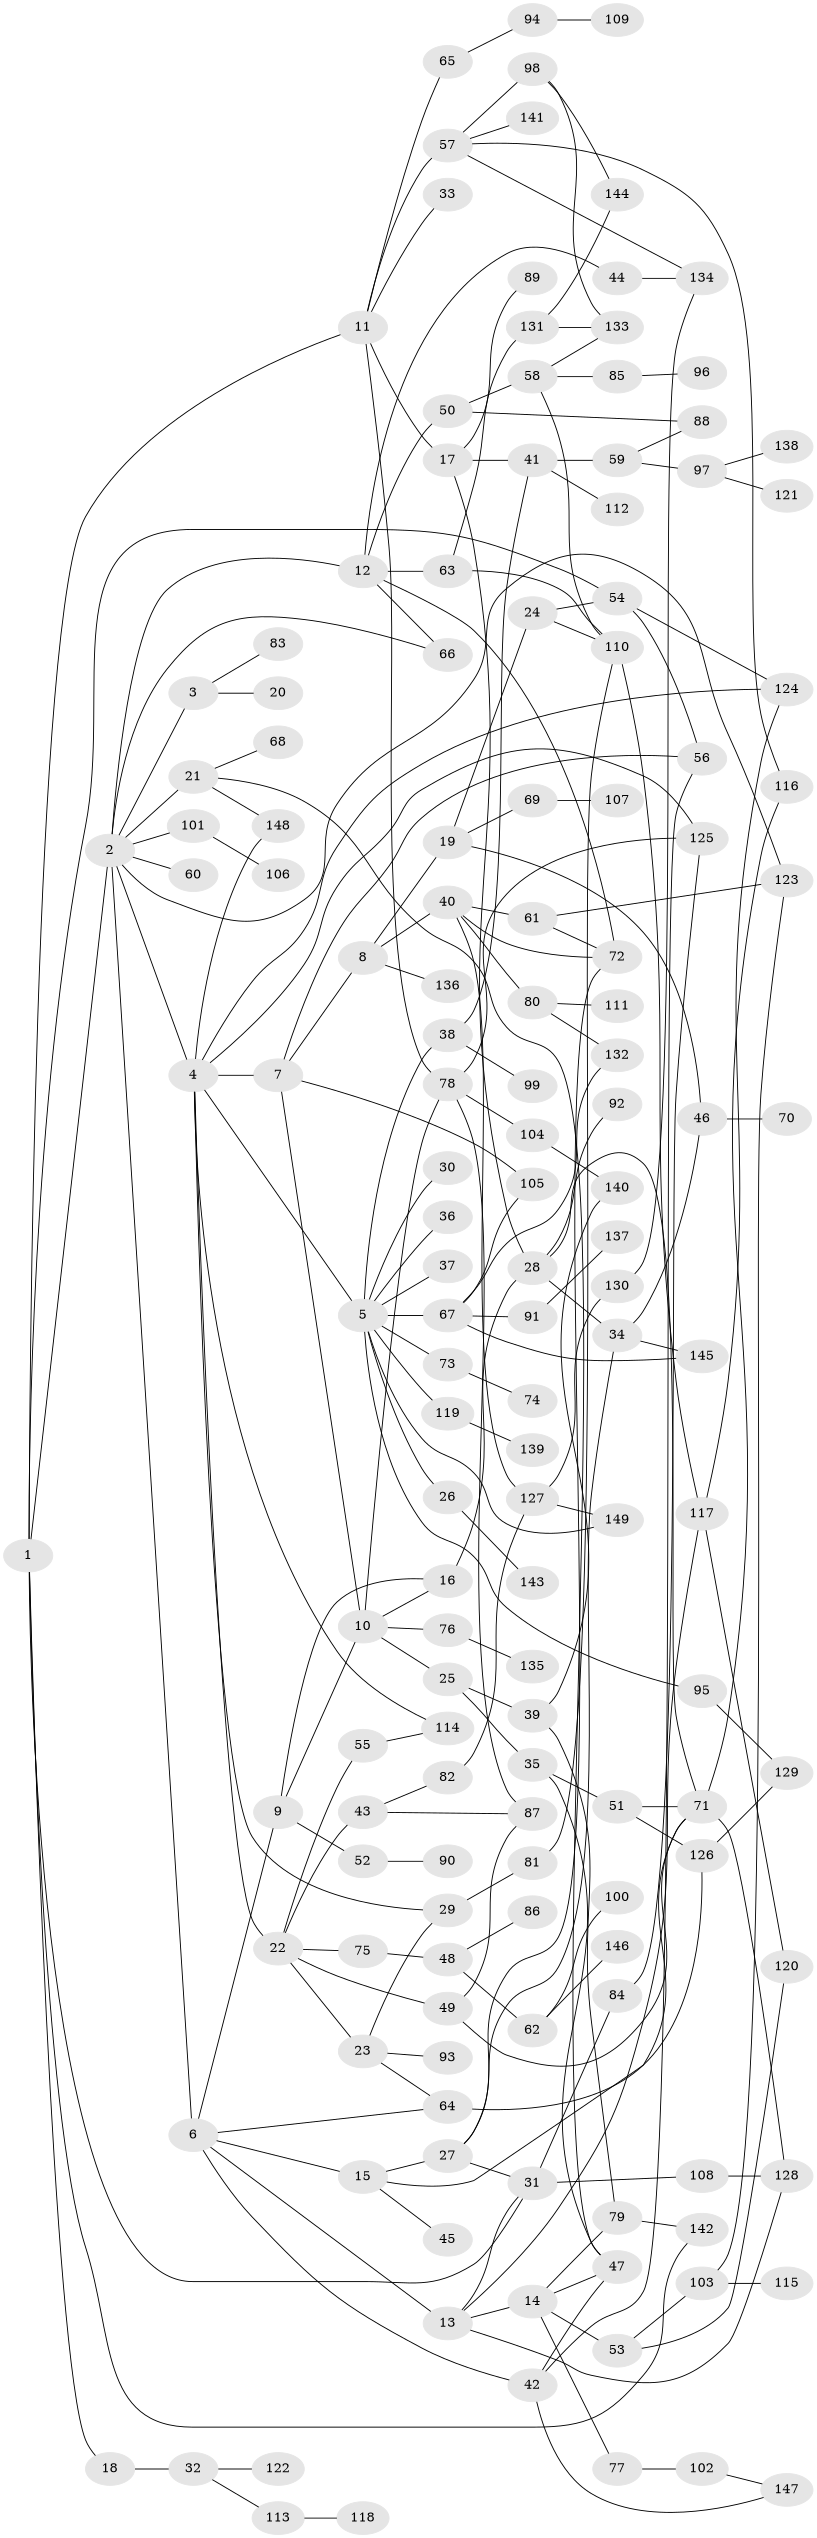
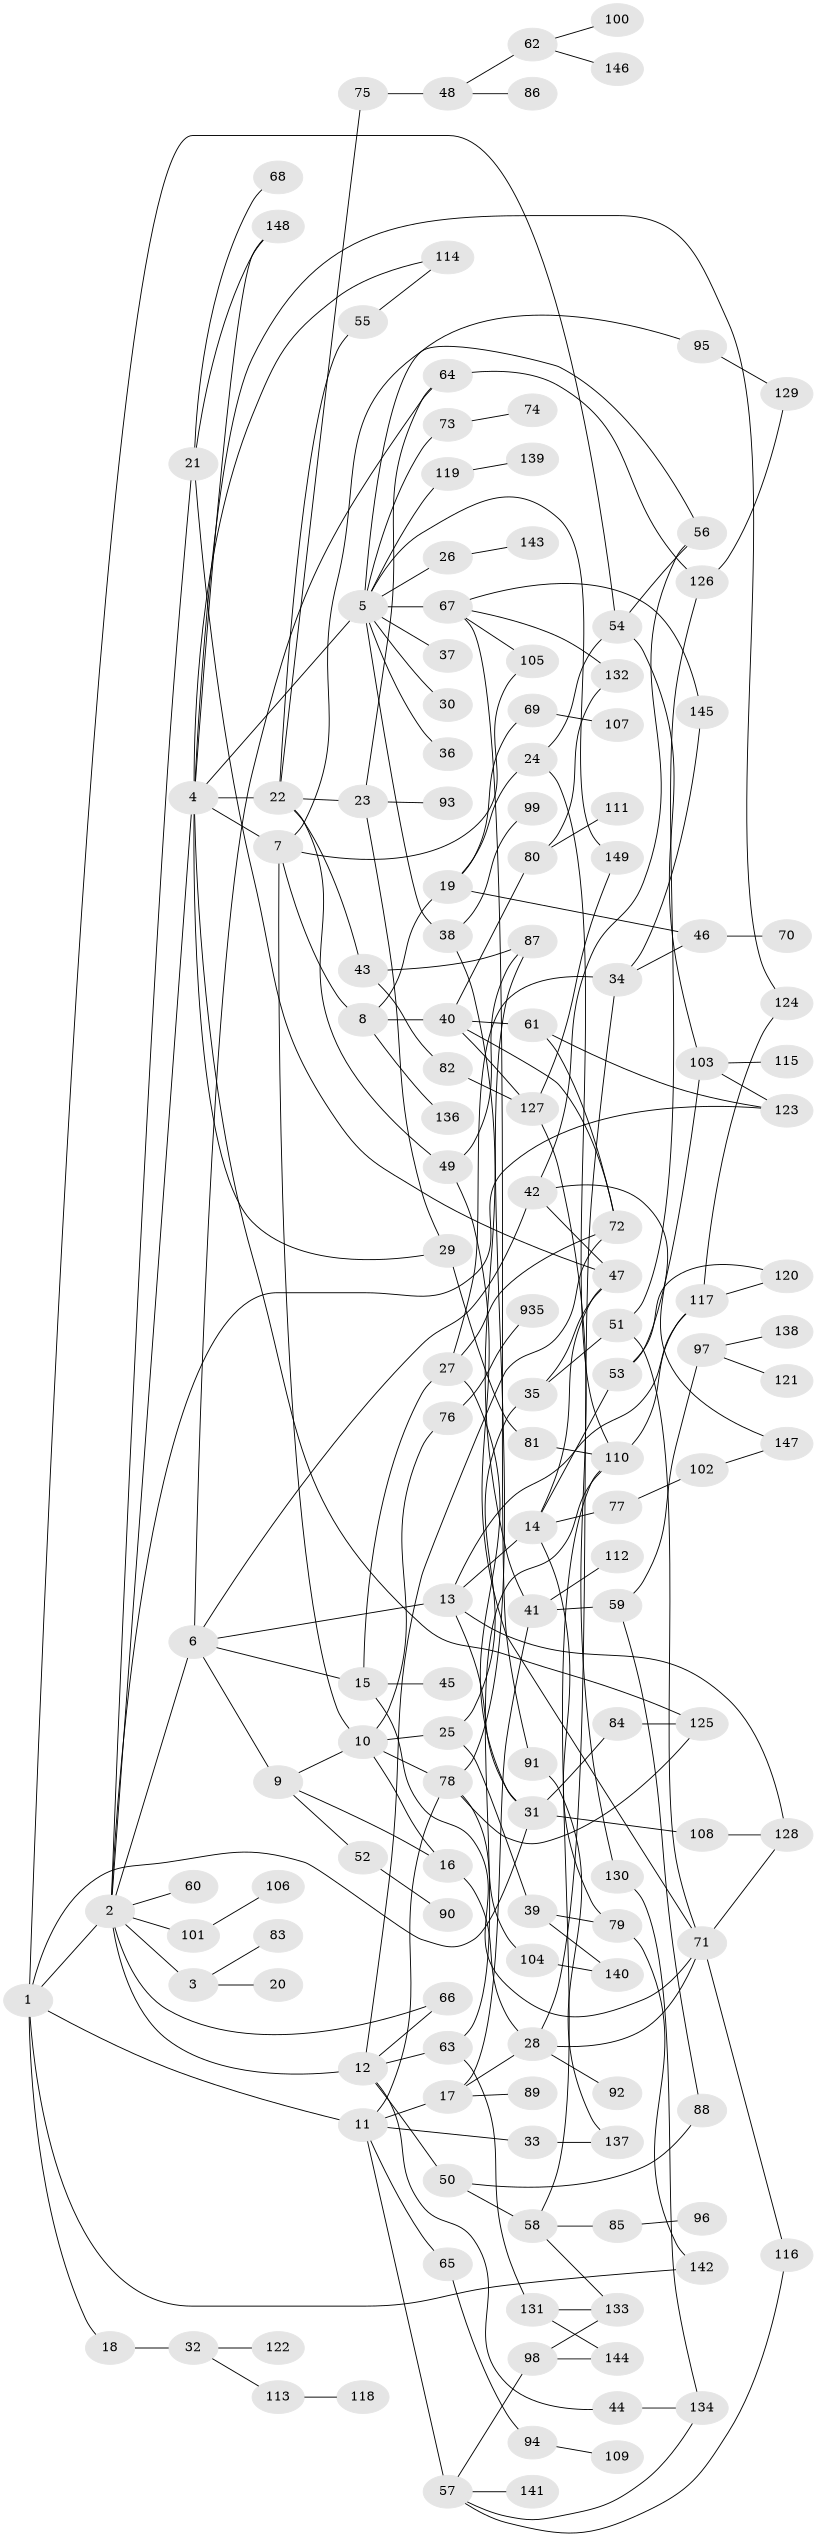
edge "54" -- "124": now "54" -- "103"
node "135": label "135" -> "935"
edge "33" -- "137": added
